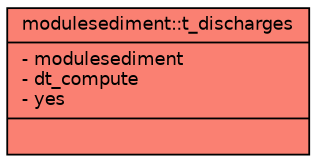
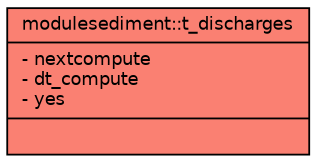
node "modulesediment::t_discharges": text "- modulesediment" -> "- nextcompute"
